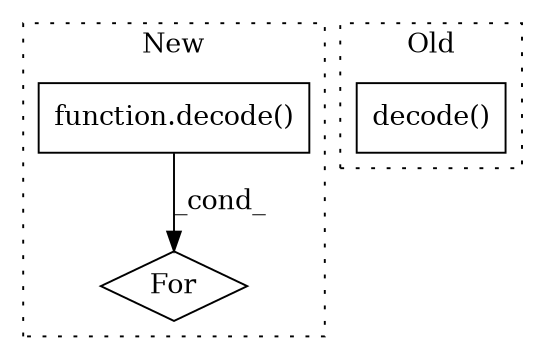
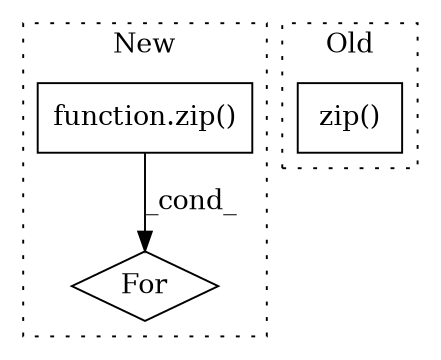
node "function.decode()": label "function.decode()" -> "function.zip()"
node "decode()": label "decode()" -> "zip()"
